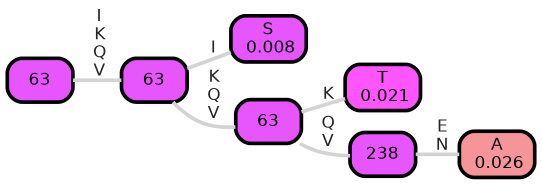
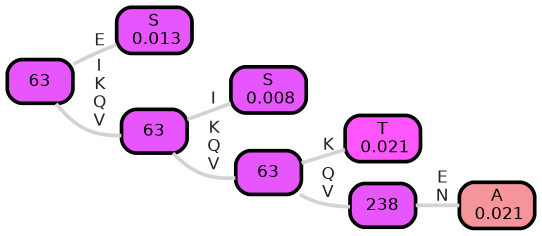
node "S 0.013": added
node "A 0.026": label "A 0.026" -> "A 0.021"
